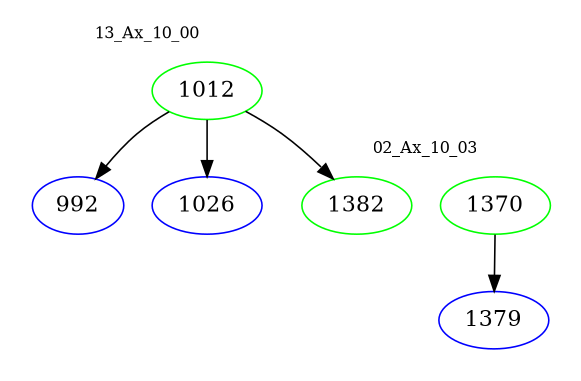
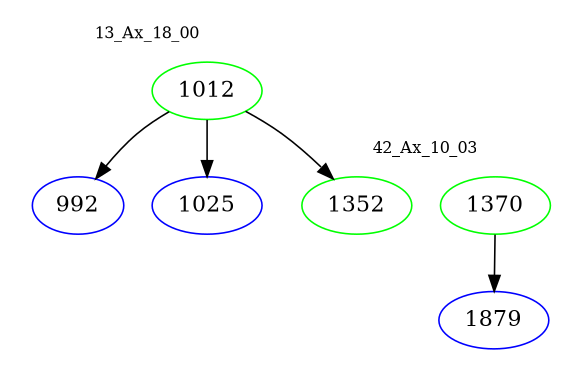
cluster "13_Ax_10_00": label "13_Ax_10_00" -> "13_Ax_18_00"
cluster "02_Ax_10_03": label "02_Ax_10_03" -> "42_Ax_10_03"
node "1026": label "1026" -> "1025"
node "1382": label "1382" -> "1352"
node "1379": label "1379" -> "1879"
